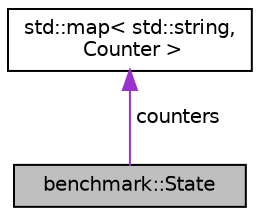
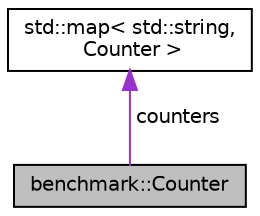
node "benchmark::State": label "benchmark::State" -> "benchmark::Counter"
